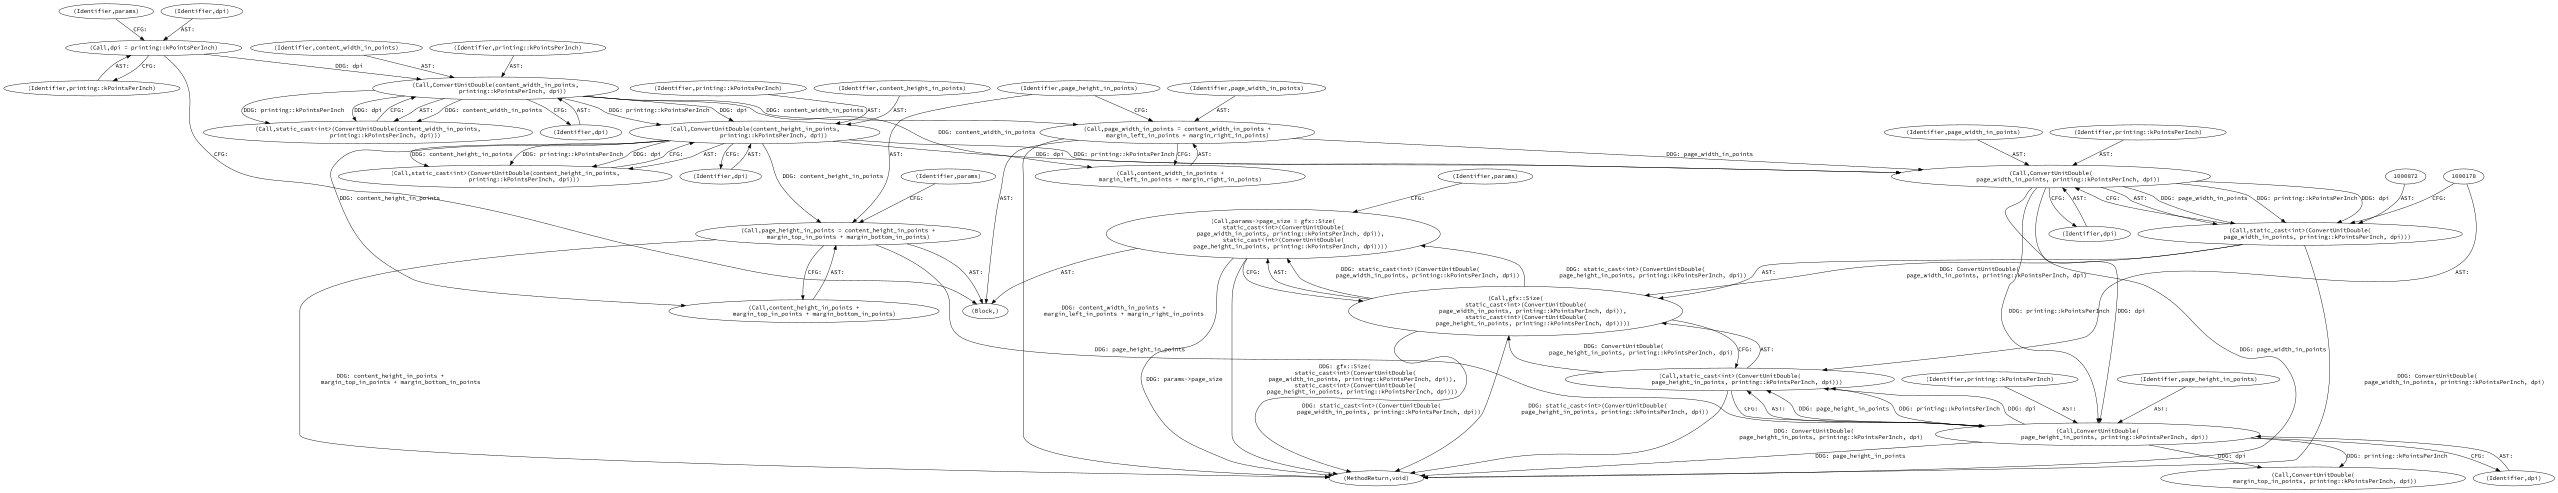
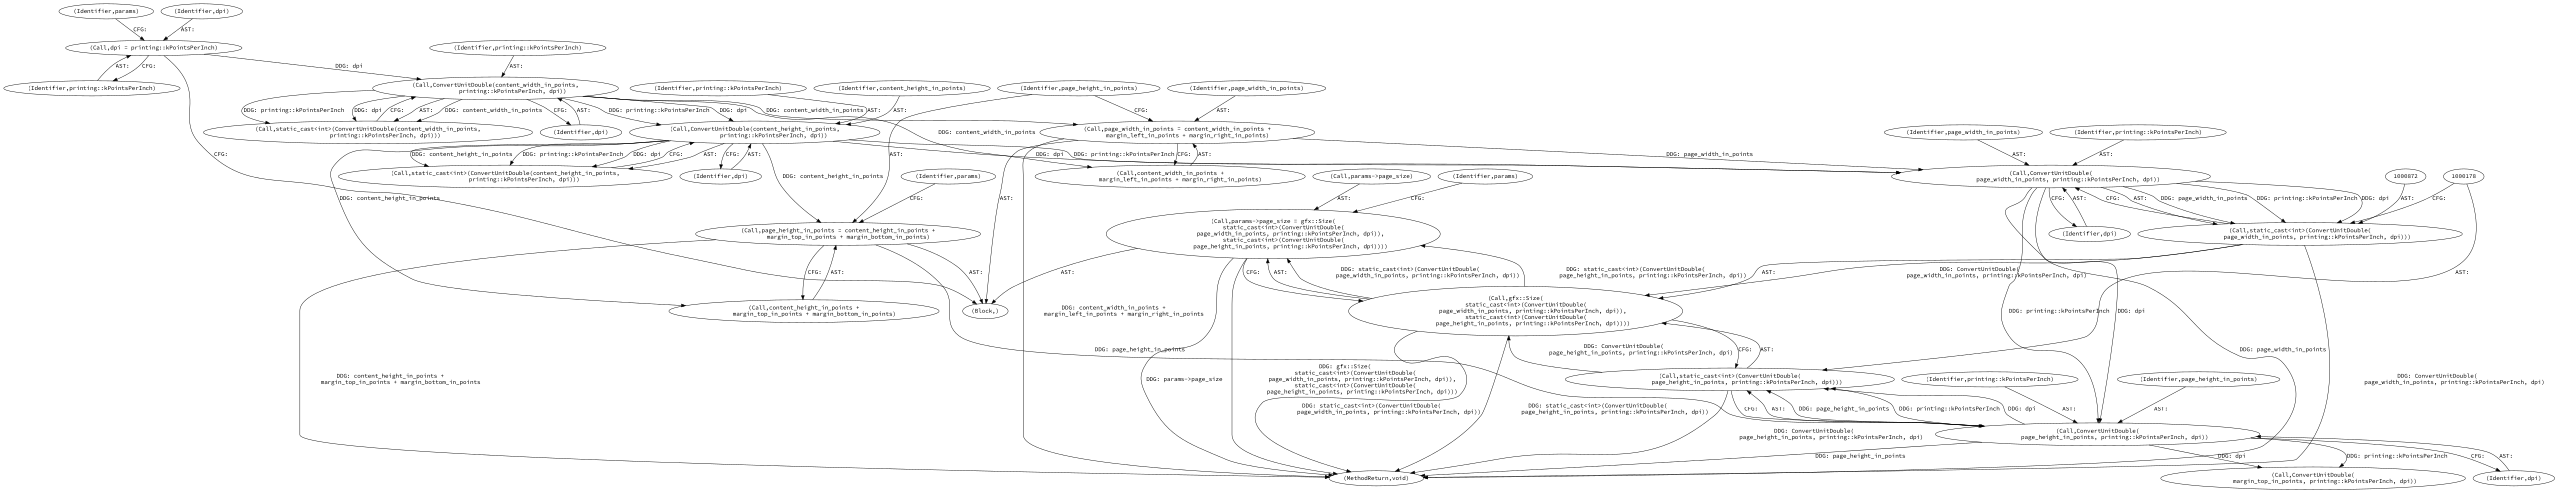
node "(Identifier,content_width_in_points)": removed
node "(Call,params->page_size)": added
